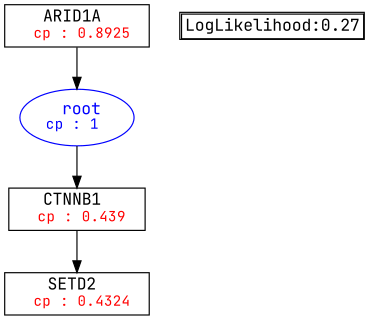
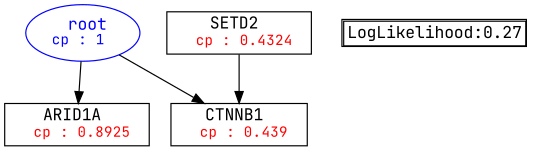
edge "ARID1A" -> "root": reversed
edge "CTNNB1" -> "SETD2": reversed
